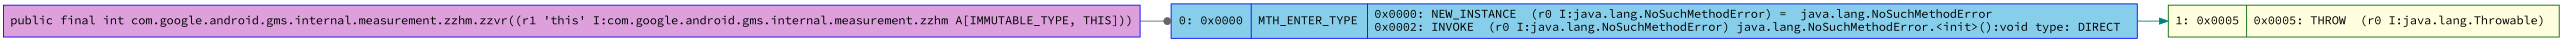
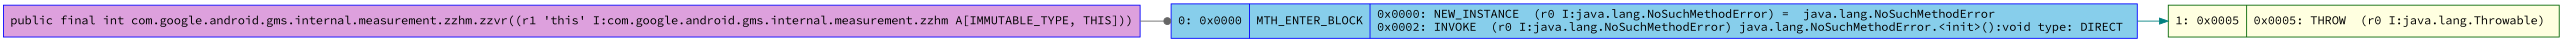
node "0: 0x0000": text "MTH_ENTER_TYPE" -> "MTH_ENTER_BLOCK"
